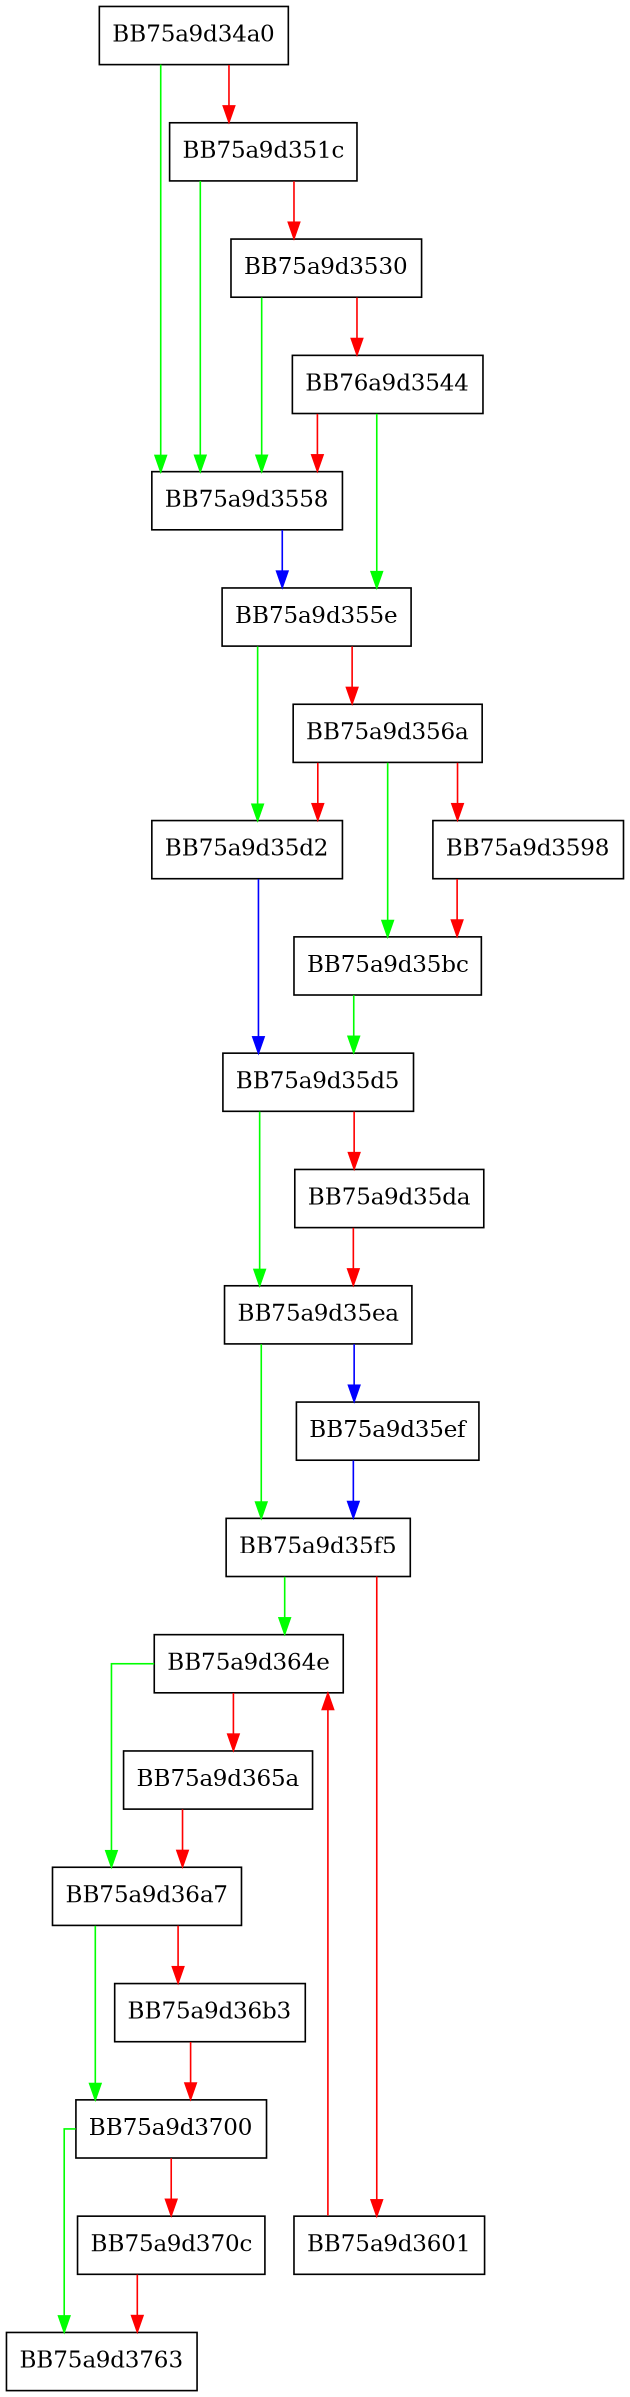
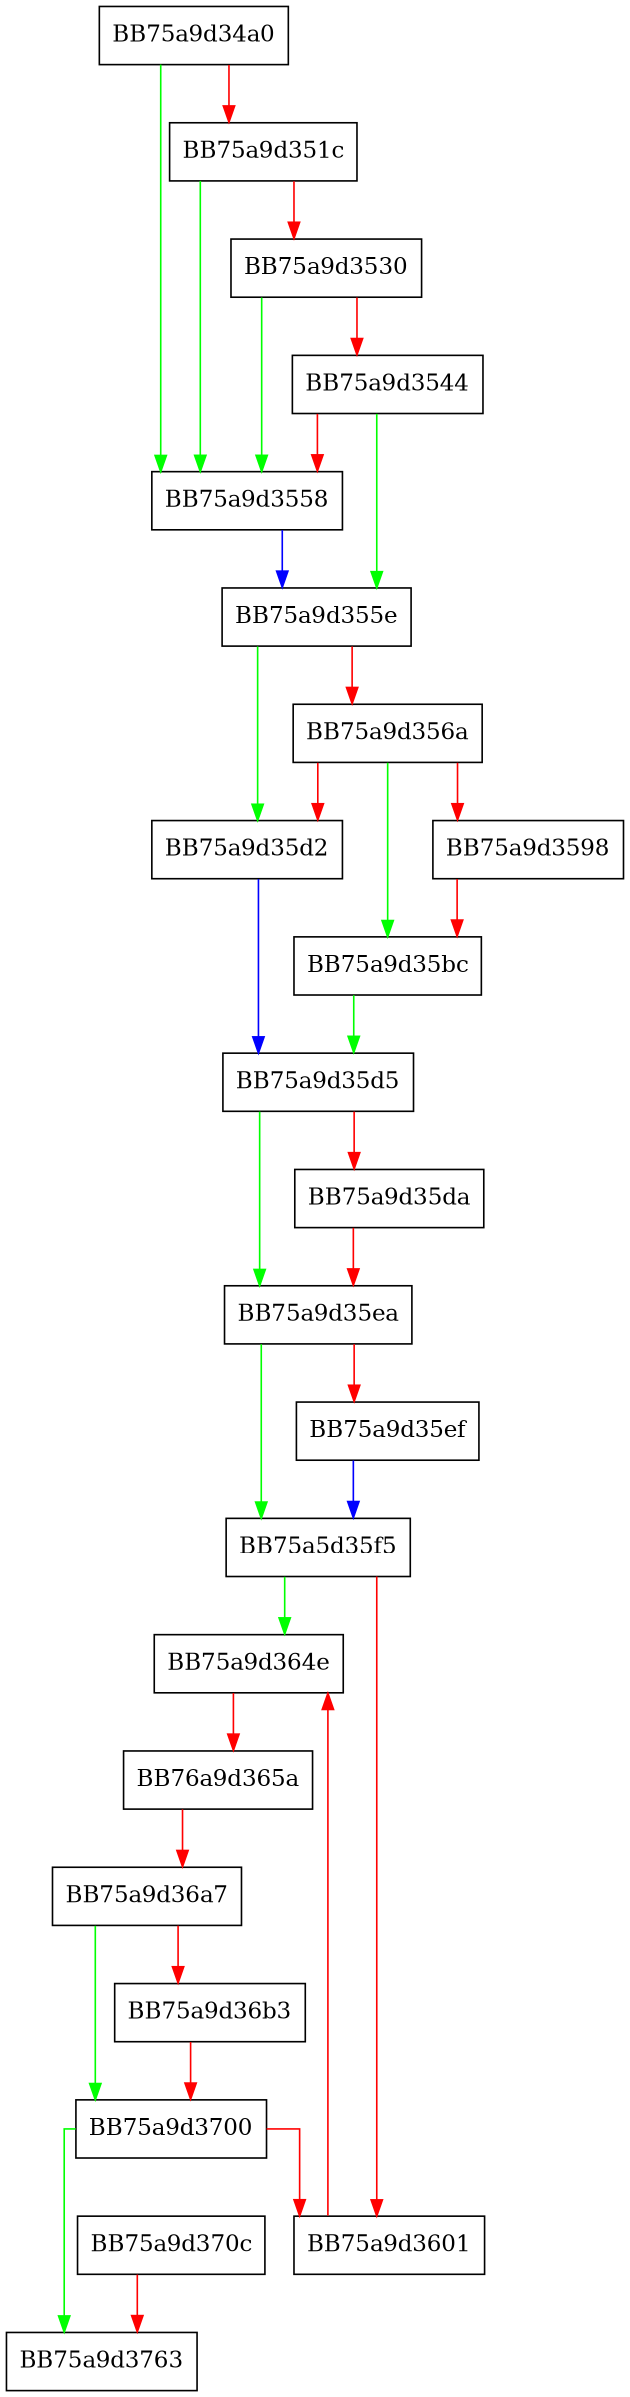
node "BB76a9d3544": label "BB76a9d3544" -> "BB75a9d3544"
edge "BB75a9d35ea" -> "BB75a9d35ef": color blue -> red
node "BB75a9d35f5": label "BB75a9d35f5" -> "BB75a5d35f5"
edge "BB75a9d364e" -> "BB75a9d36a7": removed
node "BB75a9d365a": label "BB75a9d365a" -> "BB76a9d365a"
edge "BB75a9d3700" -> "BB75a9d370c": now "BB75a9d3700" -> "BB75a9d3601"
